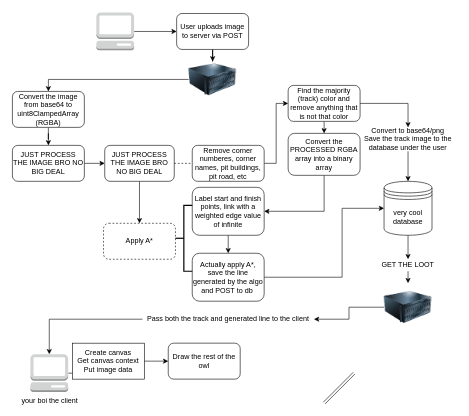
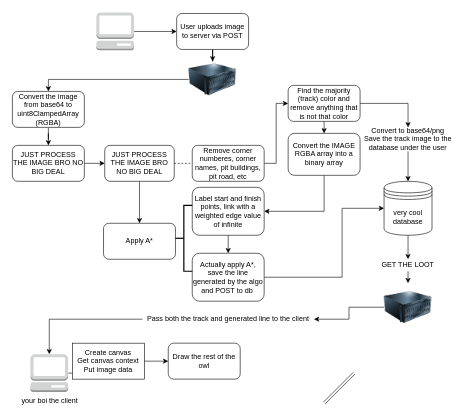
node "Convert the PROCESSED RGBA array into a binary array": label "Convert the PROCESSED RGBA array into a binary array" -> "Convert the IMAGE RGBA array into a binary array"
node "Apply A*": style dashed -> solid
